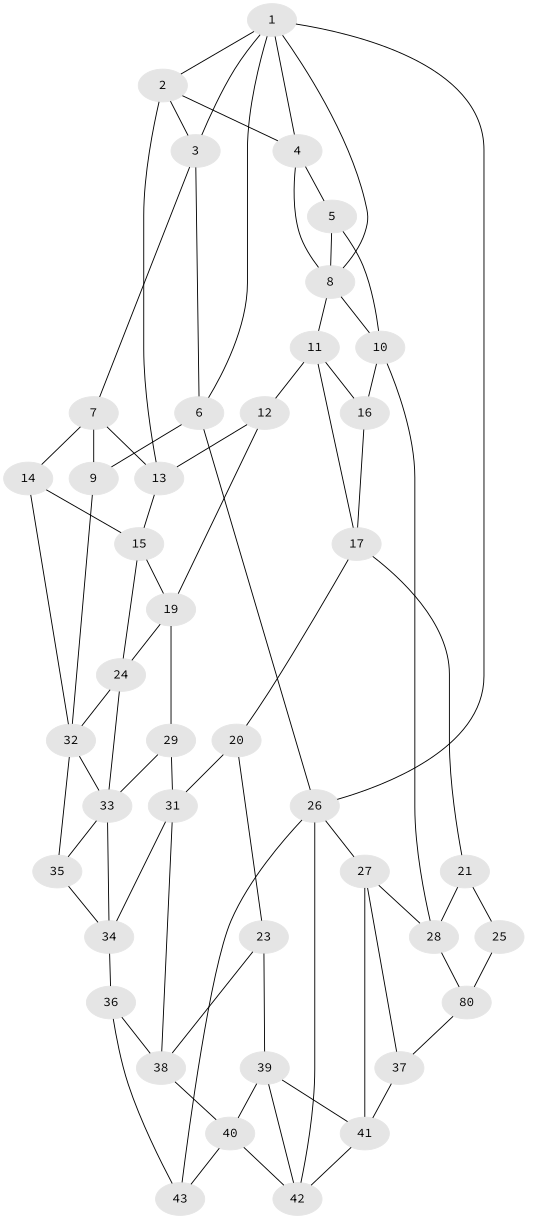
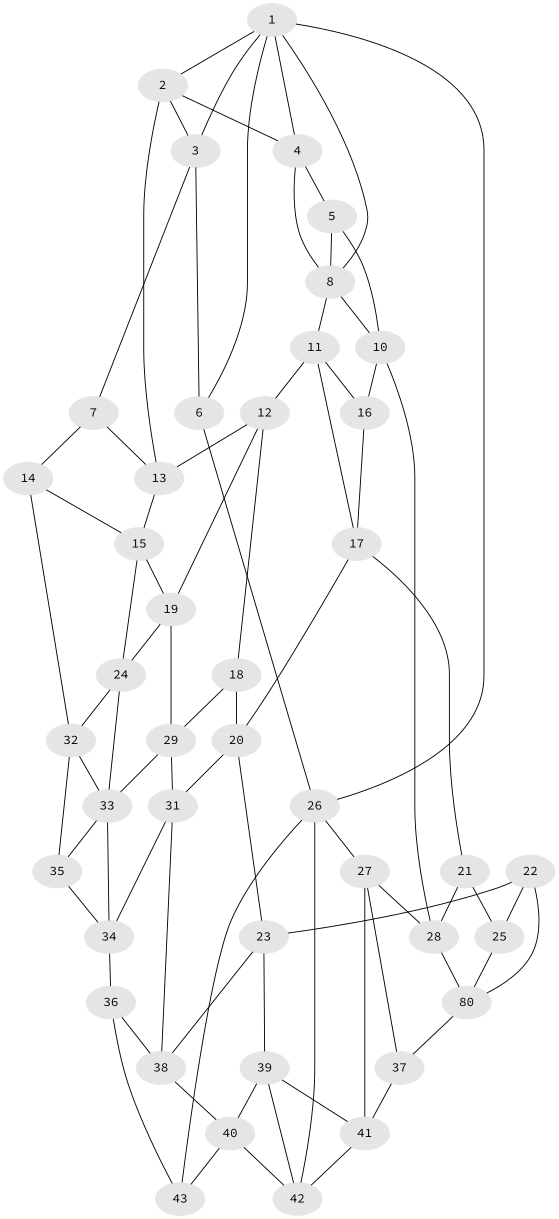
node "9": removed
node "18": added
node "22": added
